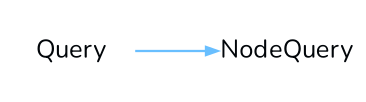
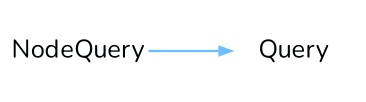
edge "Query" -> "NodeQuery": reversed
